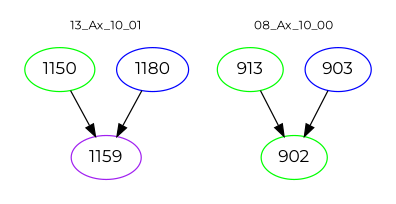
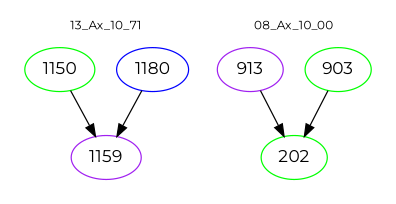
cluster "13_Ax_10_01": label "13_Ax_10_01" -> "13_Ax_10_71"
node "913": color green -> purple
node "903": color blue -> green
node "902": label "902" -> "202"
